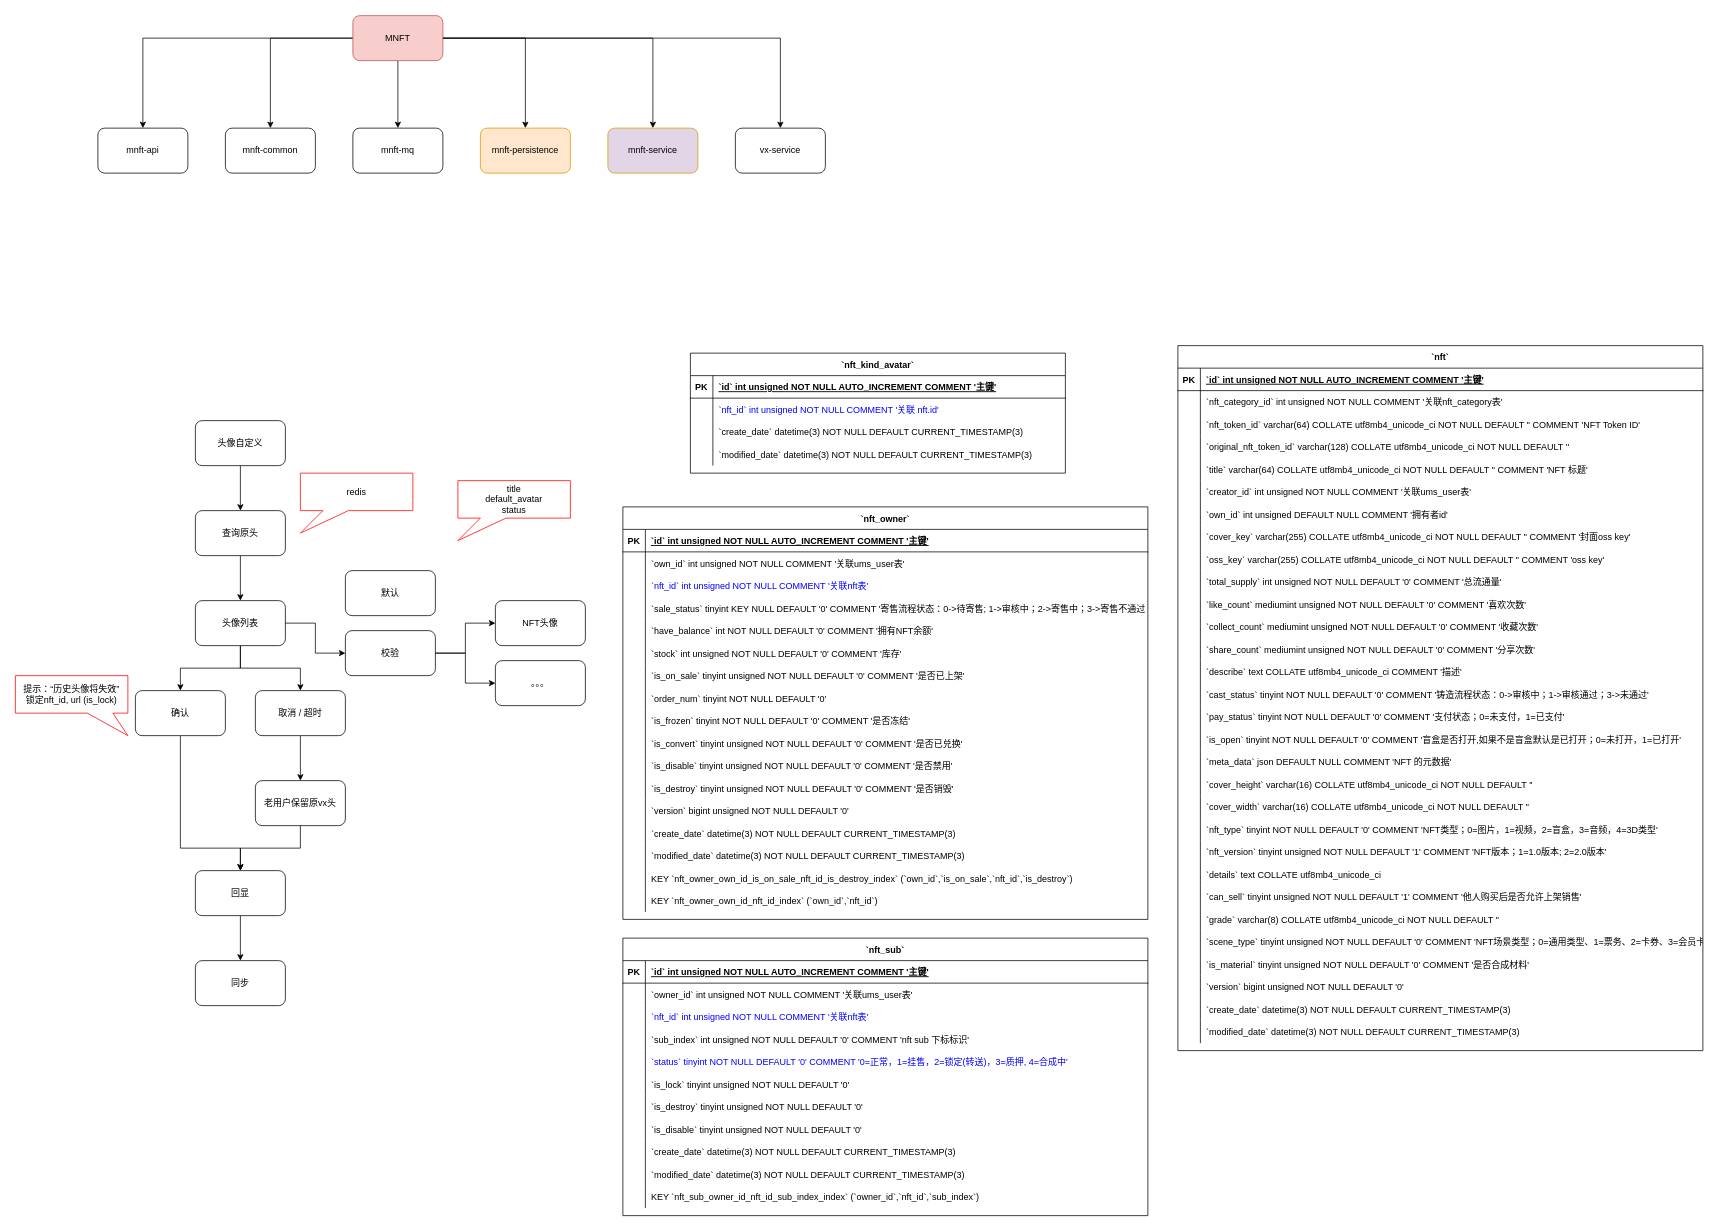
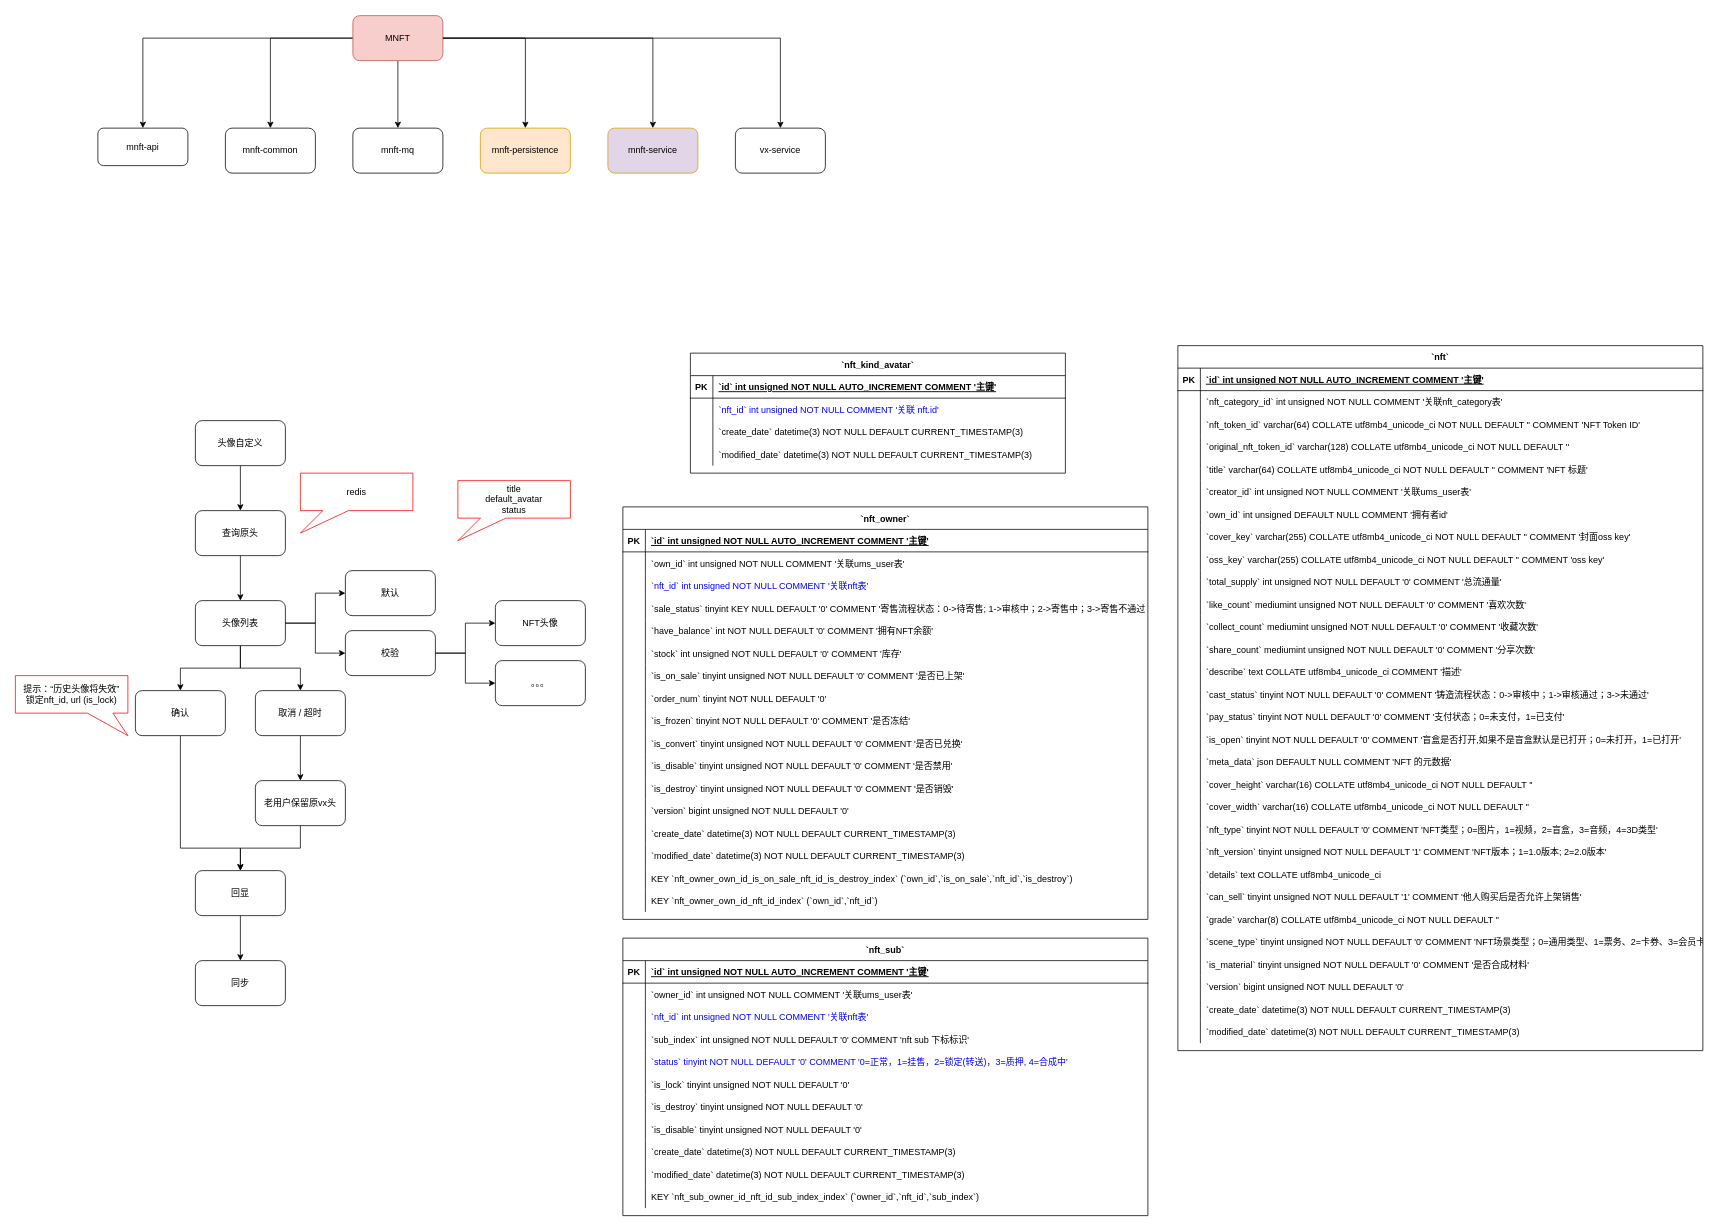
node "mnft-api": size 90x45 -> 90x38
edge "头像列表" -> "默认": added
